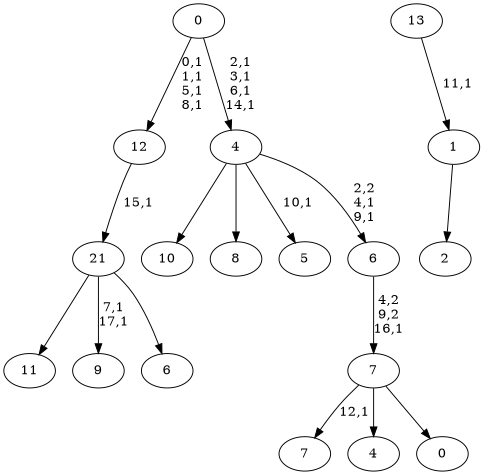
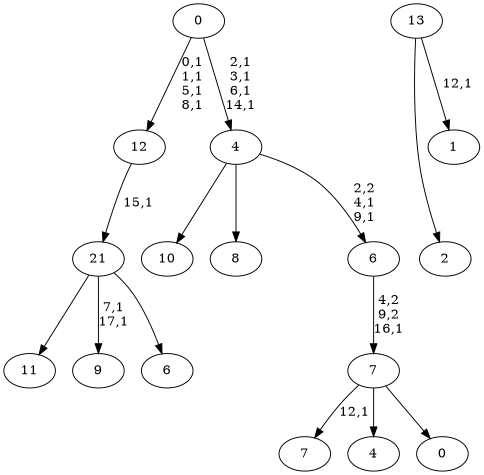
edge "13" -> "1": label "11,1" -> "12,1"
edge "1" -> "2": now "13" -> "2"
node "5": removed
